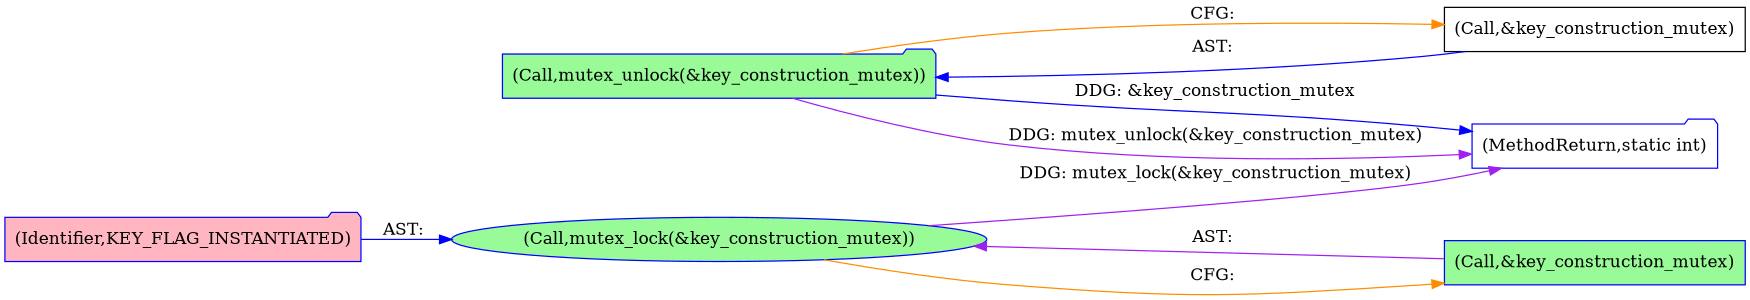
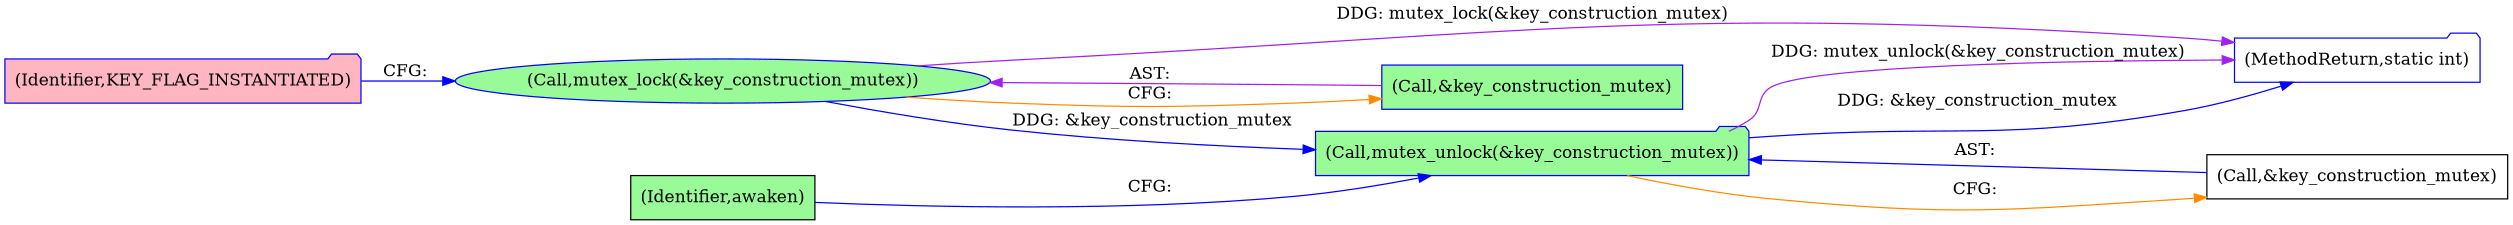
edge "(Call,mutex_lock(&key_construction_mutex))" -> "(Call,mutex_unlock(&key_construction_mutex))": added, label "DDG: &key_construction_mutex"
node "(Identifier,awaken)": added
edge "(Identifier,KEY_FLAG_INSTANTIATED)" -> "(Call,mutex_lock(&key_construction_mutex))": label "AST: " -> "CFG: "
